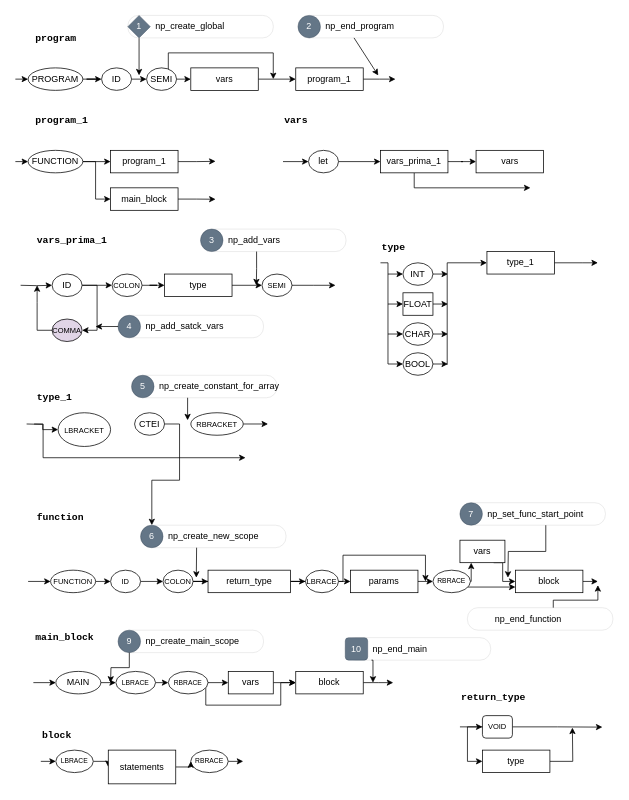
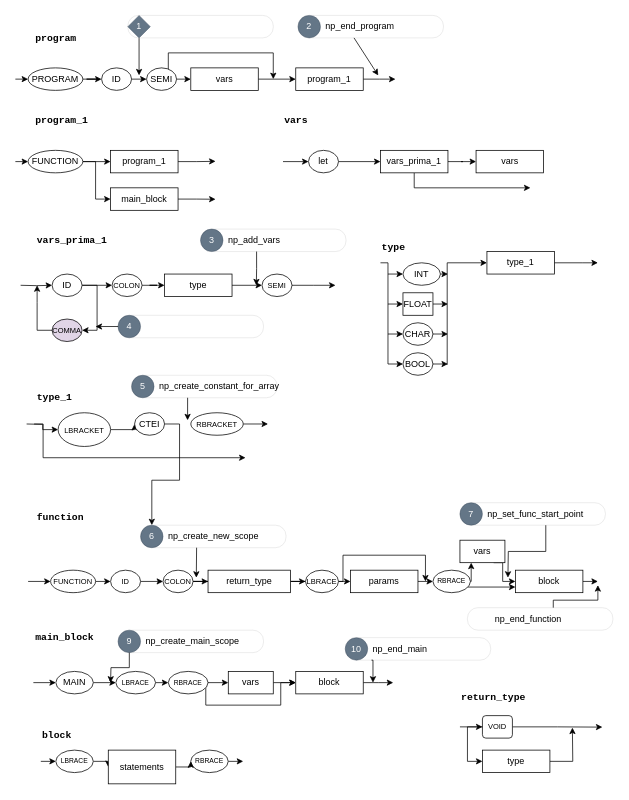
node "np_create_global": removed
node "INT": size 30x23 -> 38x23
node "np_add_satck_vars": removed
edge "LBRACKET" -> "CTEI": added
node "10": shape rounded rectangle -> ellipse
node "MAIN": size 45x23 -> 38x23
